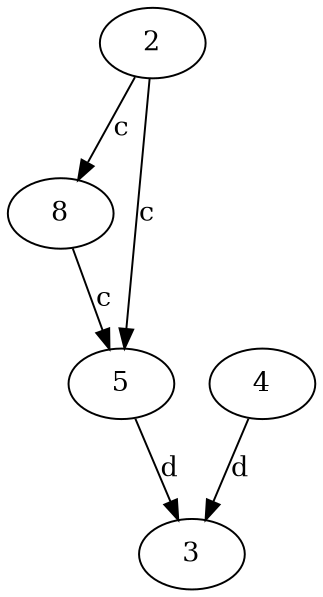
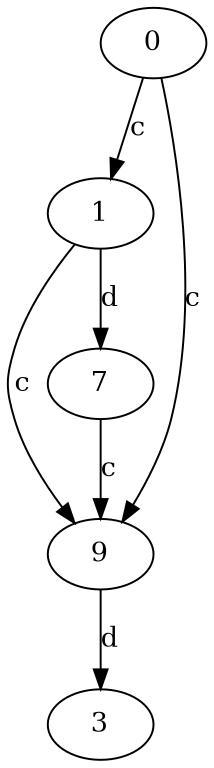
node "2": label "2" -> "0"
node "8": label "8" -> "1"
node "7": added
node "5": label "5" -> "9"
node "4": removed
